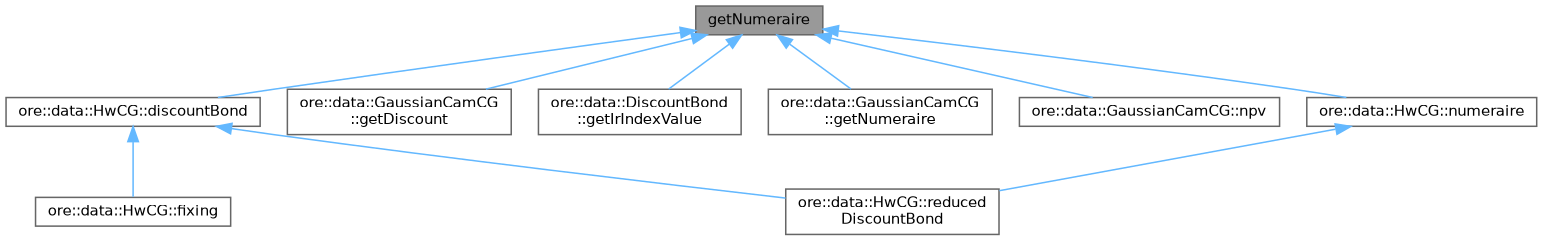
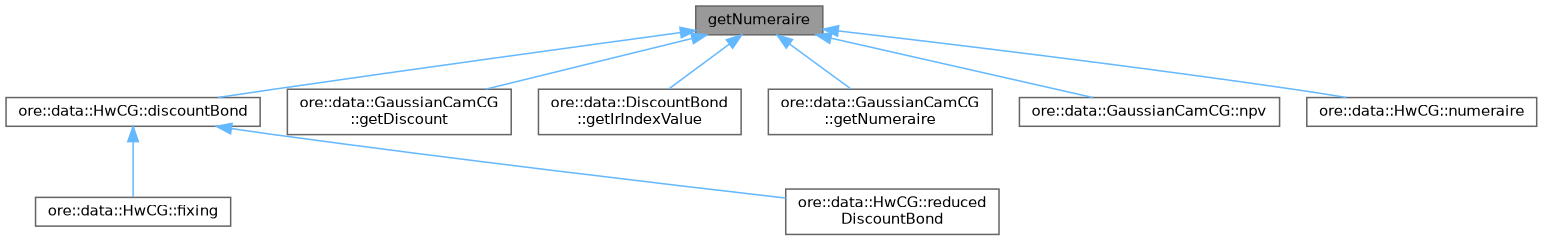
edge "ore::data::HwCG::reduced DiscountBond" -> "ore::data::HwCG::numeraire": removed
